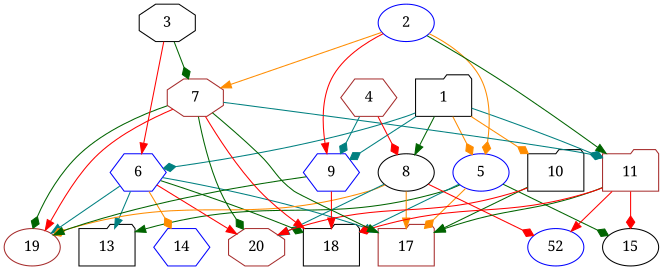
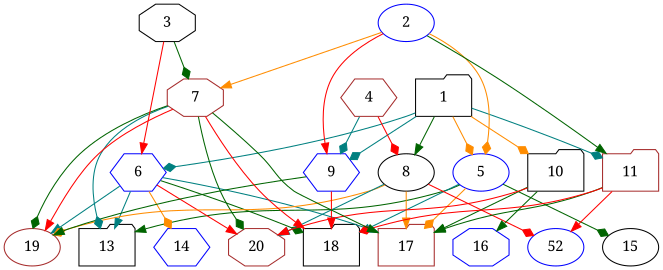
edge "7" -> "11": now "7" -> "13"
edge "11" -> "15": removed
node "16": added
